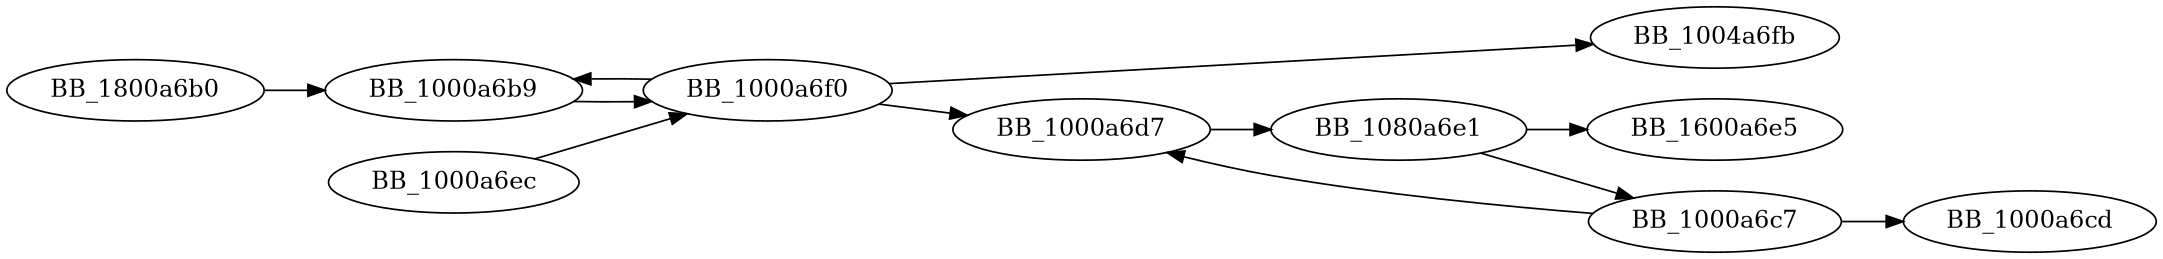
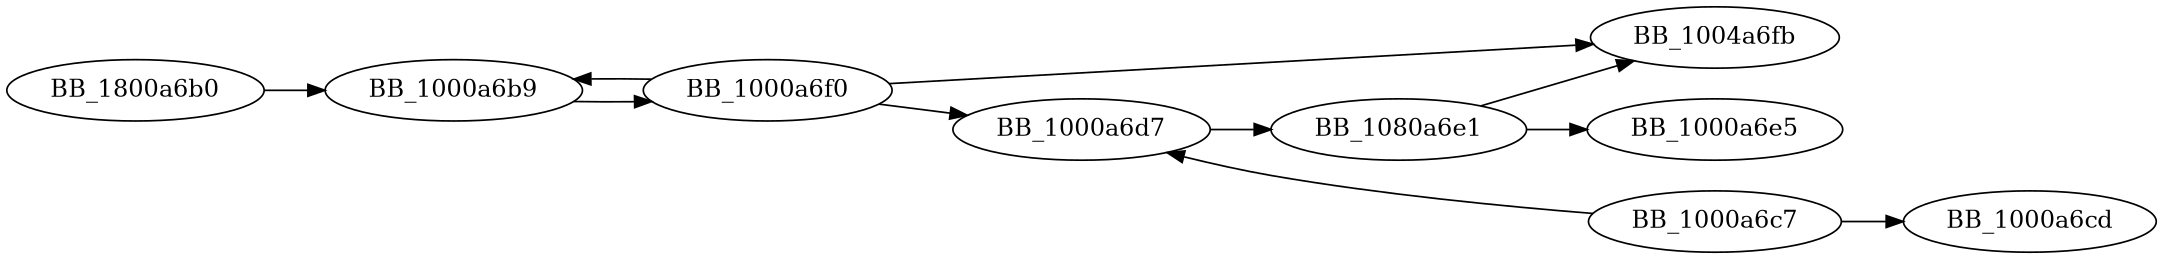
node "BB_1600a6e5": label "BB_1600a6e5" -> "BB_1000a6e5"
edge "BB_1080a6e1" -> "BB_1000a6c7": now "BB_1080a6e1" -> "BB_1004a6fb"
node "BB_1000a6ec": removed
